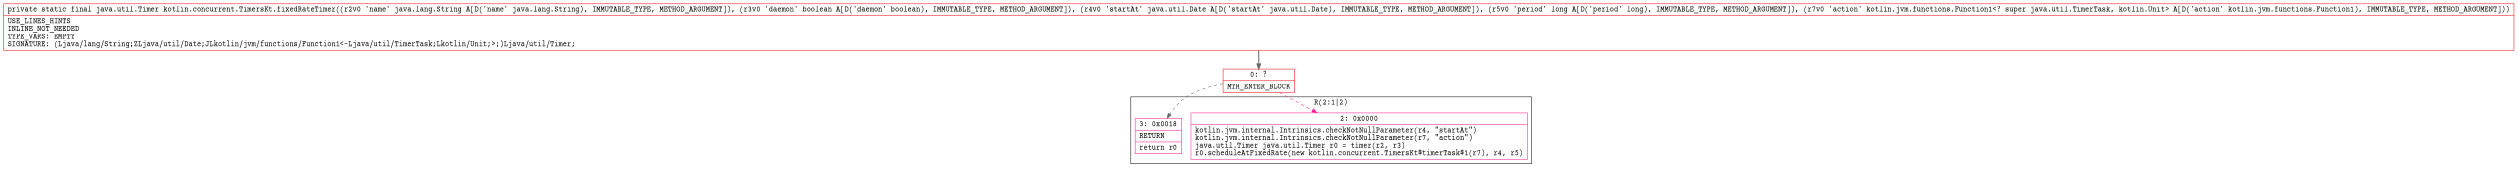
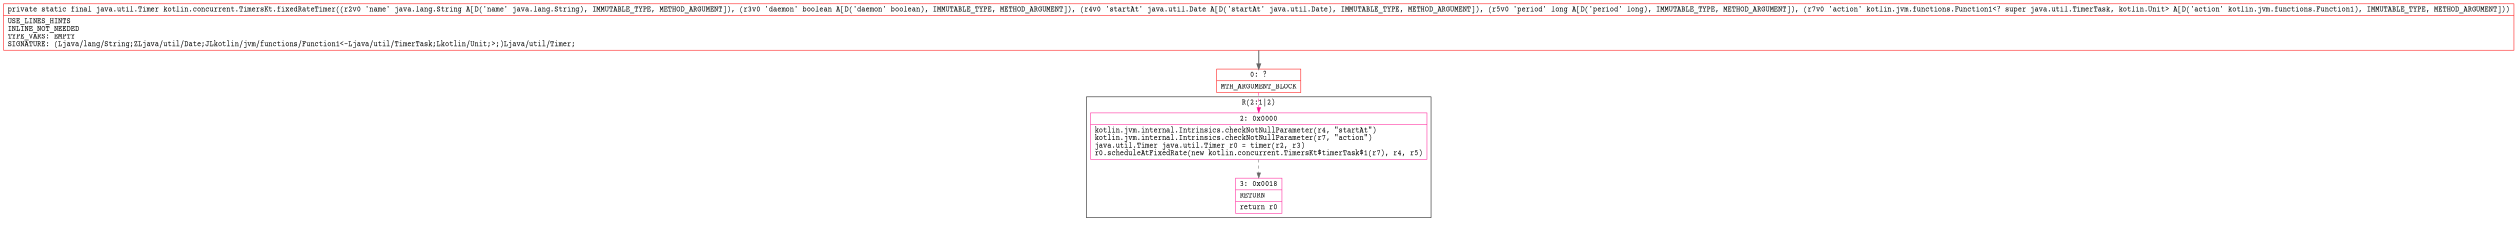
node "0: ?": text "MTH_ENTER_BLOCK" -> "MTH_ARGUMENT_BLOCK"
edge "0: ?" -> "3: 0x0018": now "2: 0x0000" -> "3: 0x0018"
